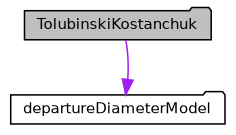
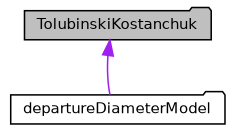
edge "TolubinskiKostanchuk" -> "departureDiameterModel": reversed
